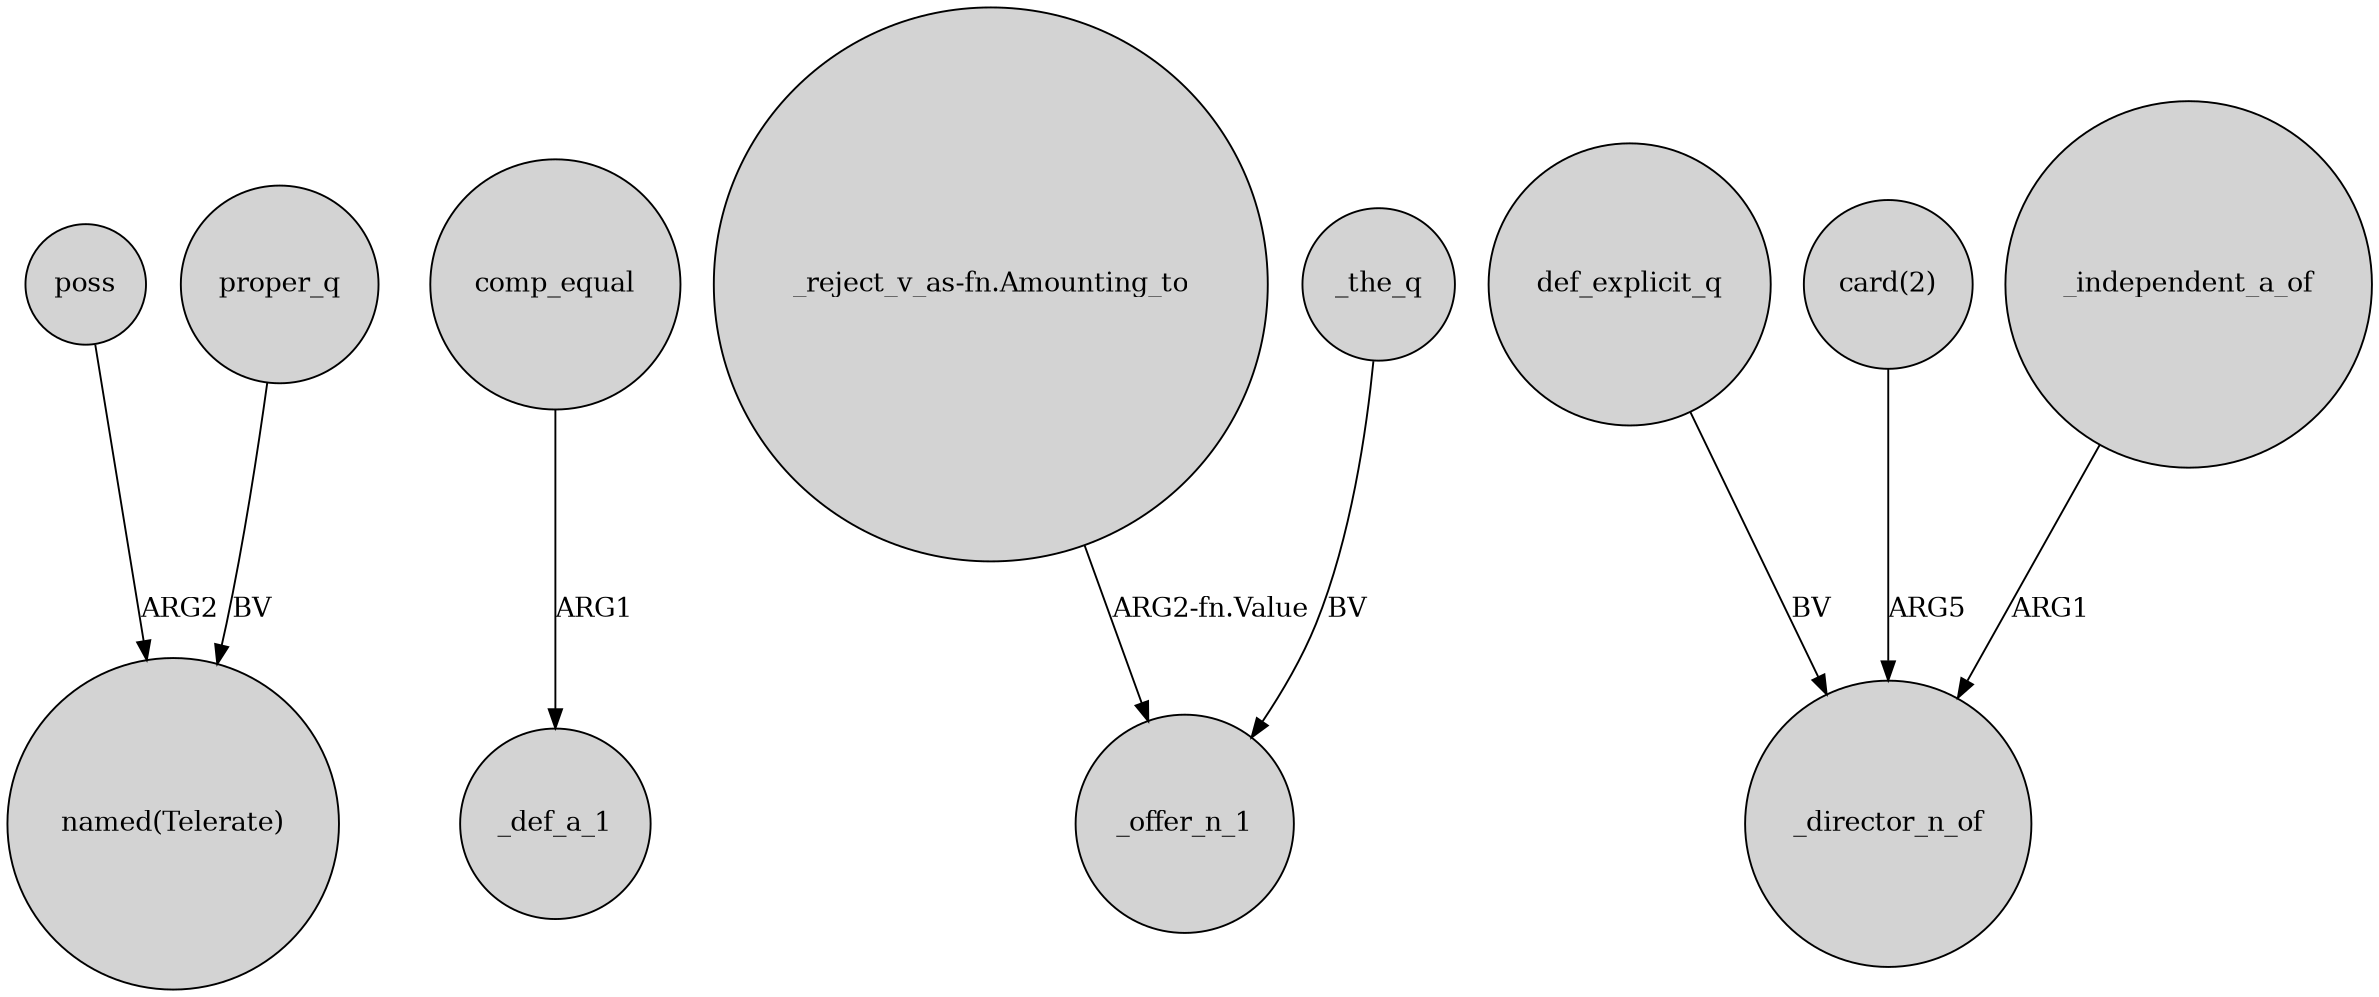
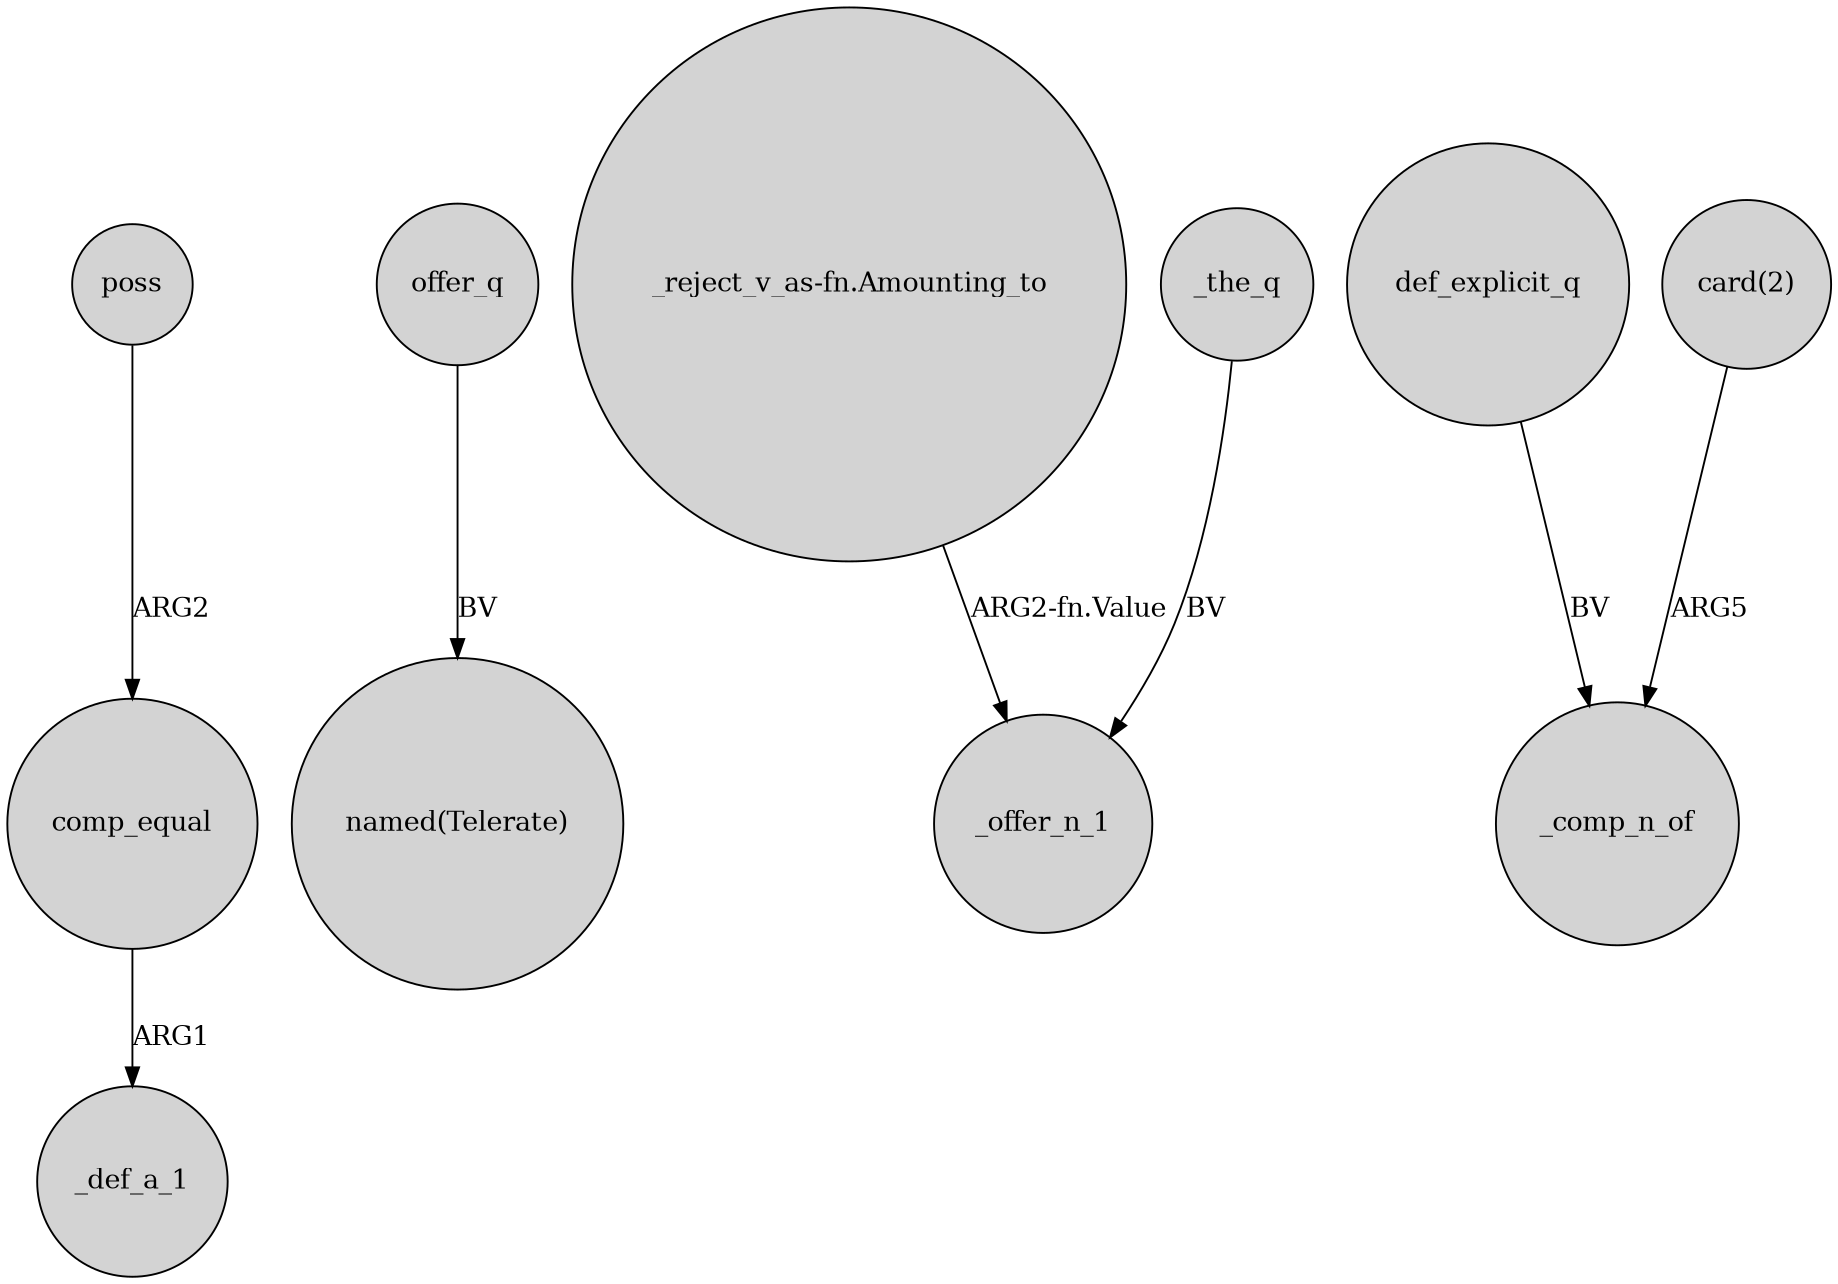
node "proper_q": label "proper_q" -> "offer_q"
node "_independent_a_of": removed
edge "poss" -> "named(Telerate)": now "poss" -> "comp_equal"
node "_director_n_of": label "_director_n_of" -> "_comp_n_of"
